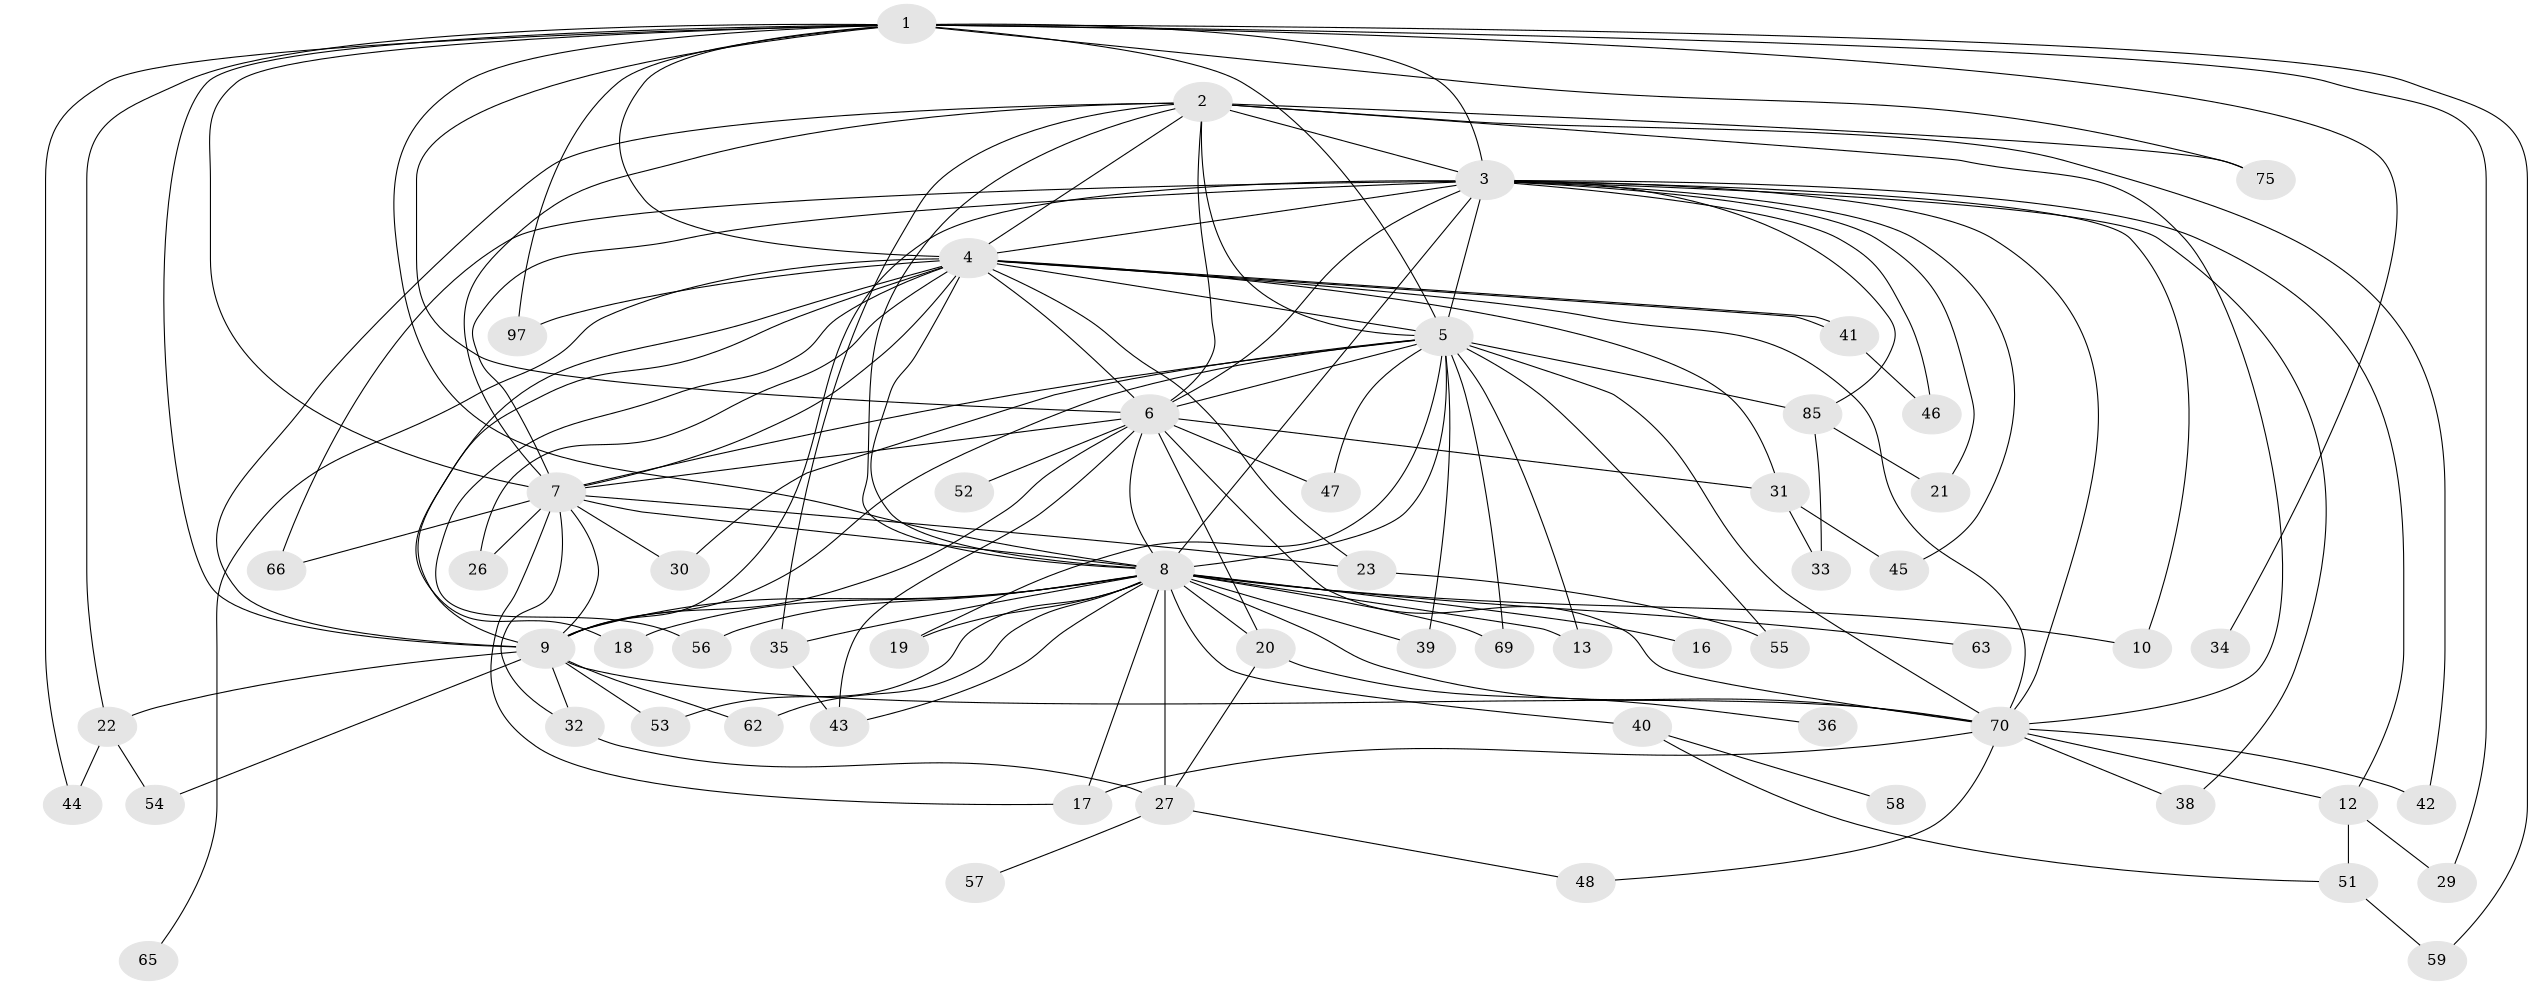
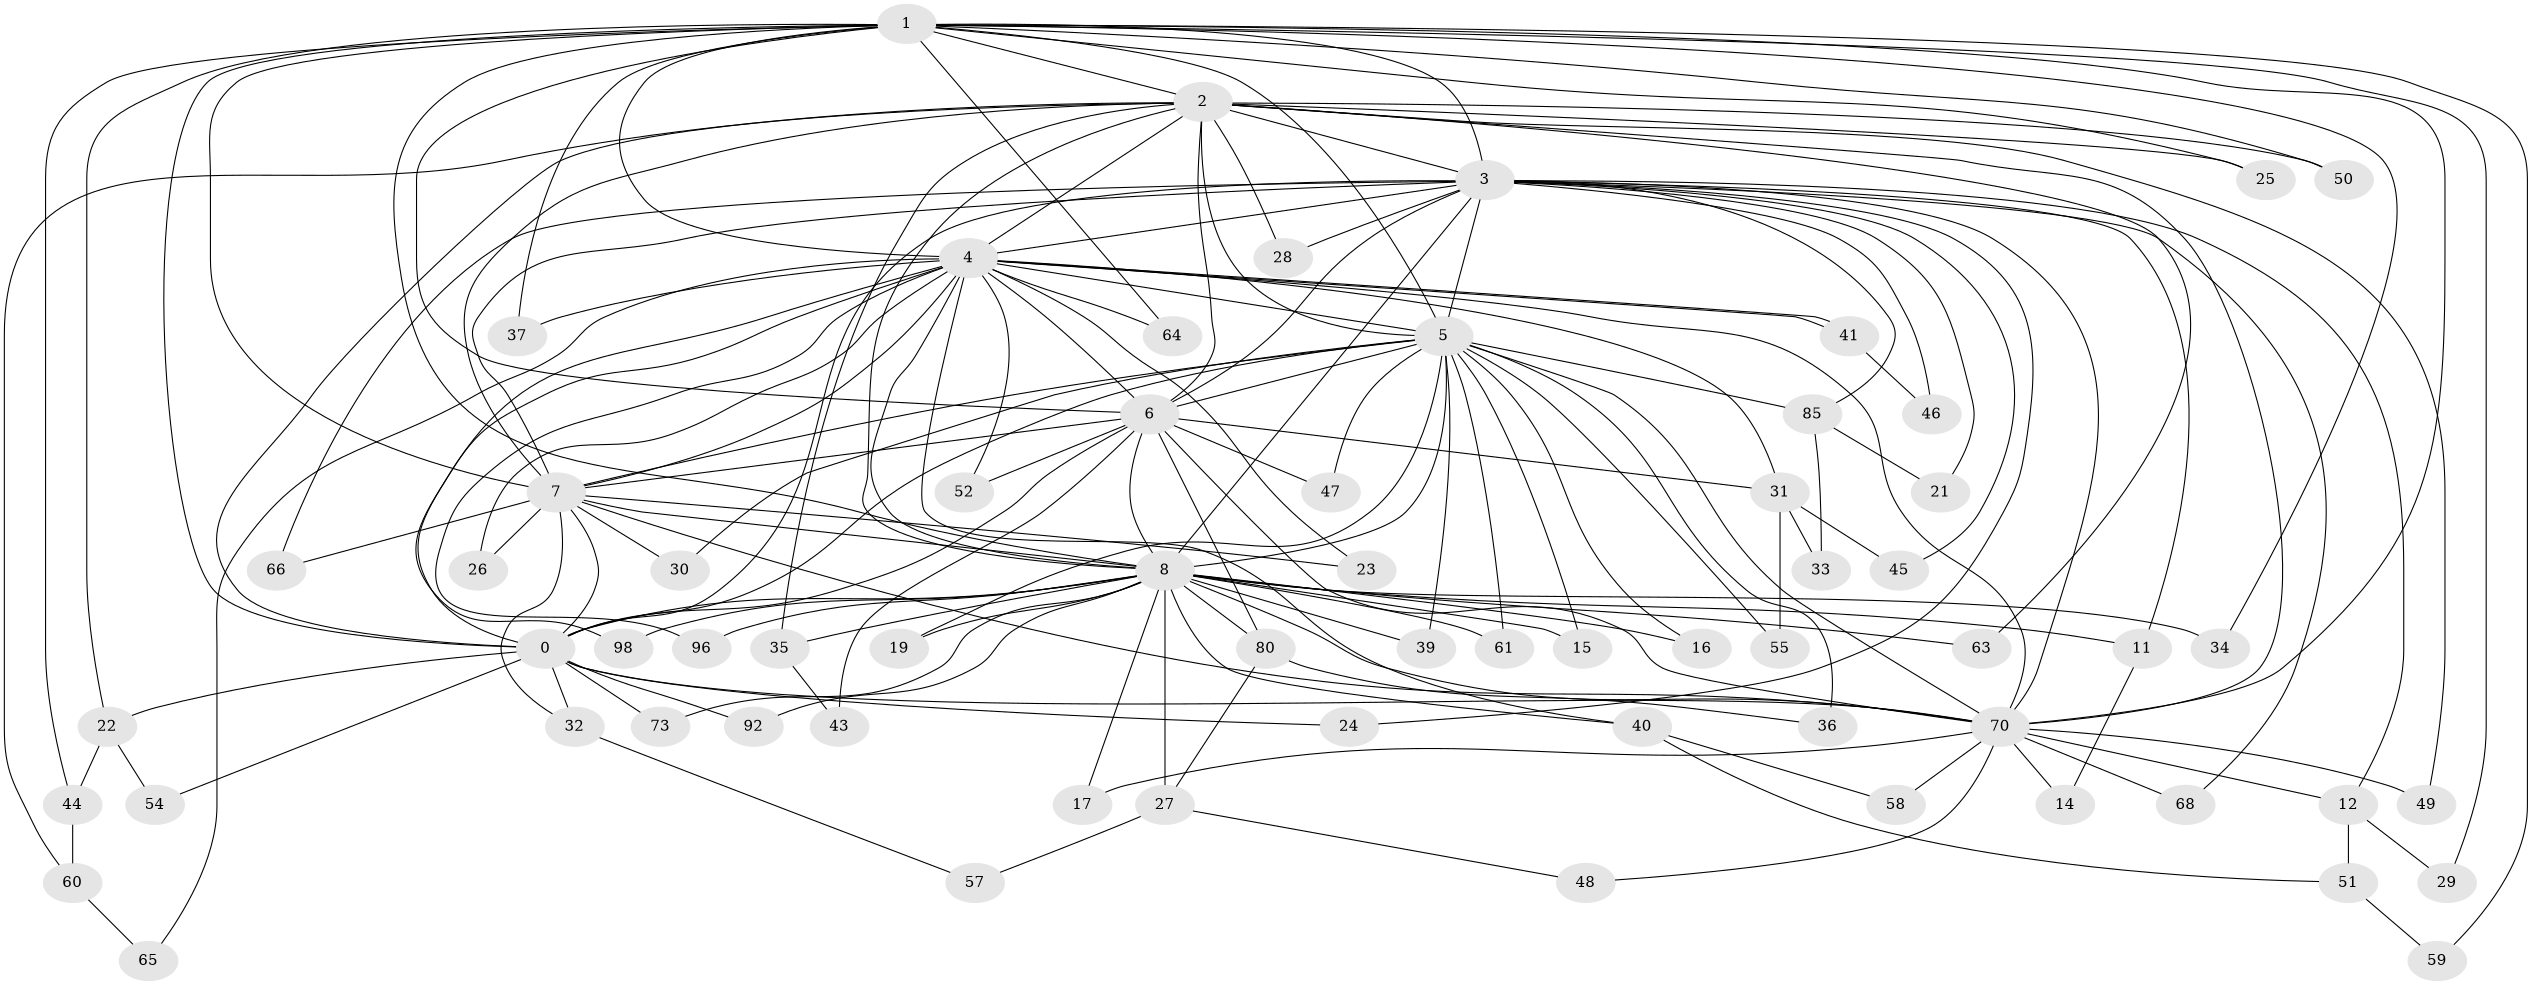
edge "1" -- "2": added
edge "1" -- "70": added
edge "2" -- "63": added
node "75": label "75" -> "25"
node "50": added
node "28": added
node "97": label "97" -> "37"
node "64": added
edge "4" -- "52": added
edge "5" -- "16": added
edge "5" -- "36": added
edge "23" -- "55": now "31" -- "55"
edge "4" -- "40": added
node "9": label "9" -> "0"
node "18": label "18" -> "98"
node "56": label "56" -> "96"
node "20": label "20" -> "80"
node "69": label "69" -> "61"
node "13": label "13" -> "15"
node "10": label "10" -> "11"
edge "8" -- "43": now "8" -- "34"
node "53": label "53" -> "73"
node "62": label "62" -> "92"
node "24": added
edge "32" -- "27": now "32" -- "57"
edge "70" -- "58": added
edge "7" -- "17": now "7" -- "70"
node "14": added
node "38": label "38" -> "68"
node "42": label "42" -> "49"
node "60": added
